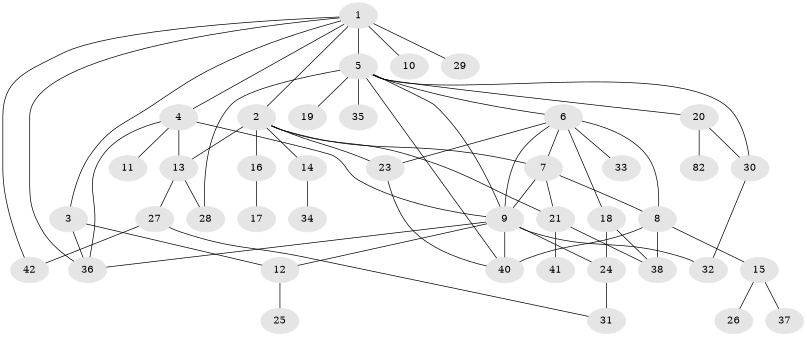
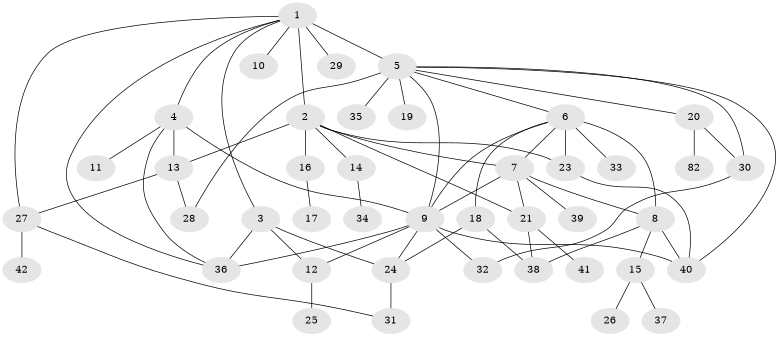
edge "1" -- "42": now "1" -- "27"
node "39": added
edge "3" -- "24": added
